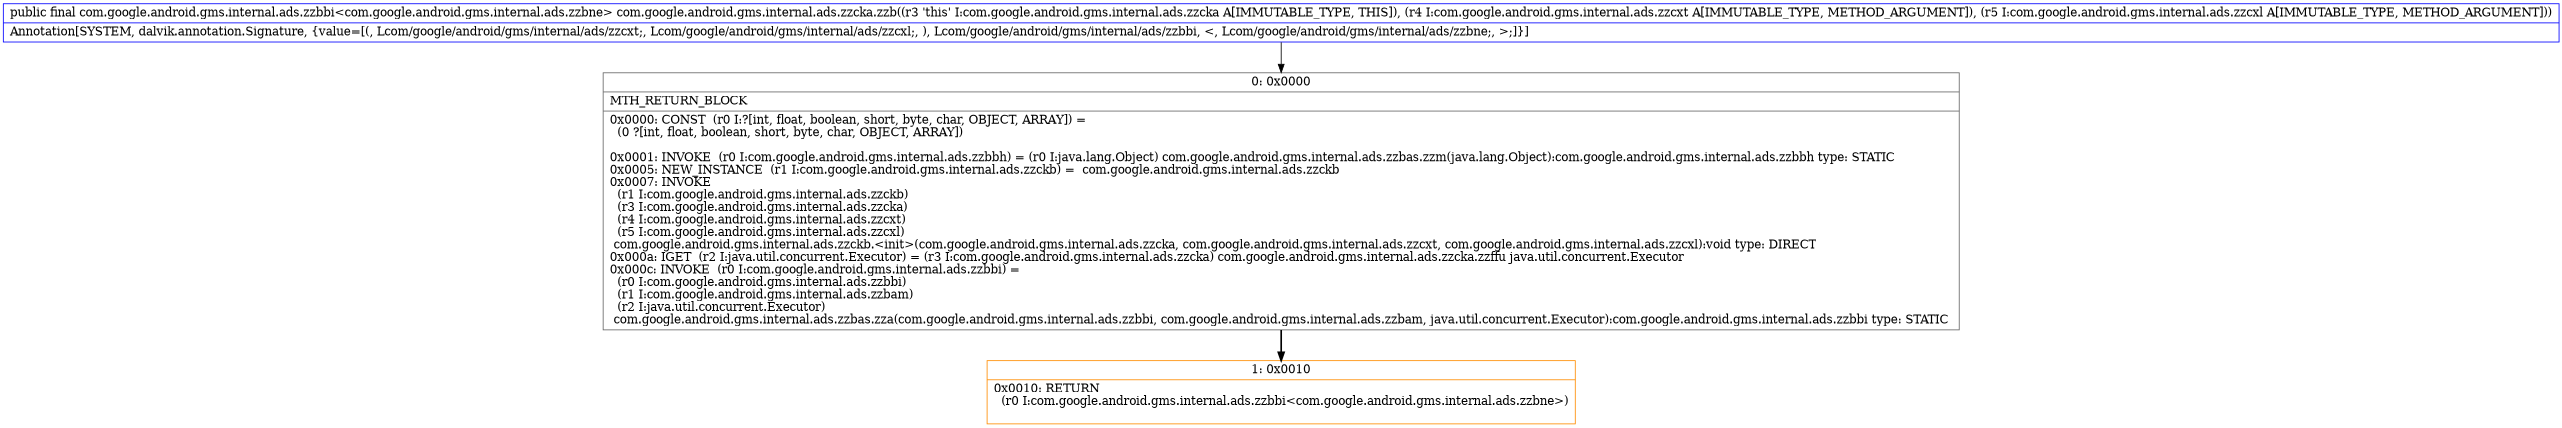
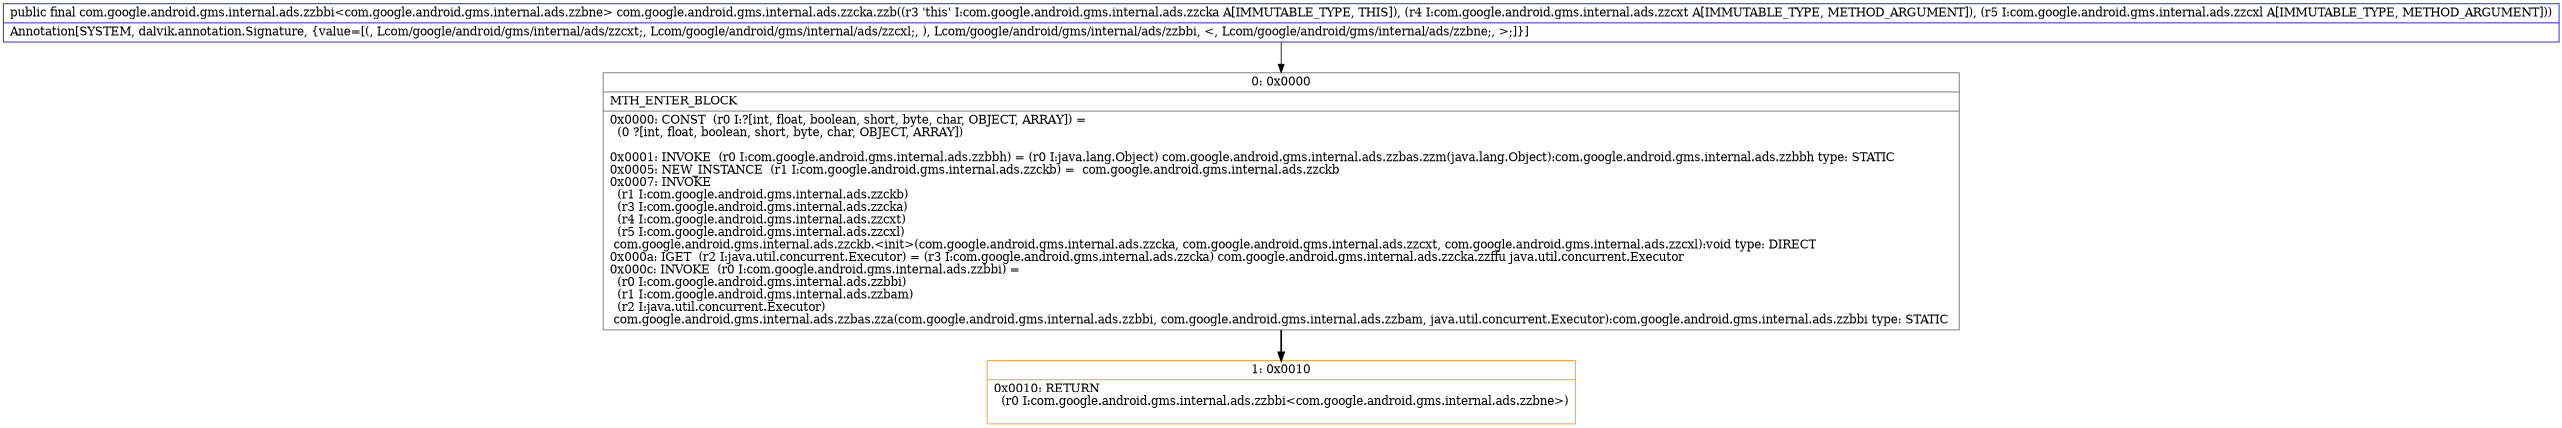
node "0: 0x0000": text "MTH_RETURN_BLOCK" -> "MTH_ENTER_BLOCK"
